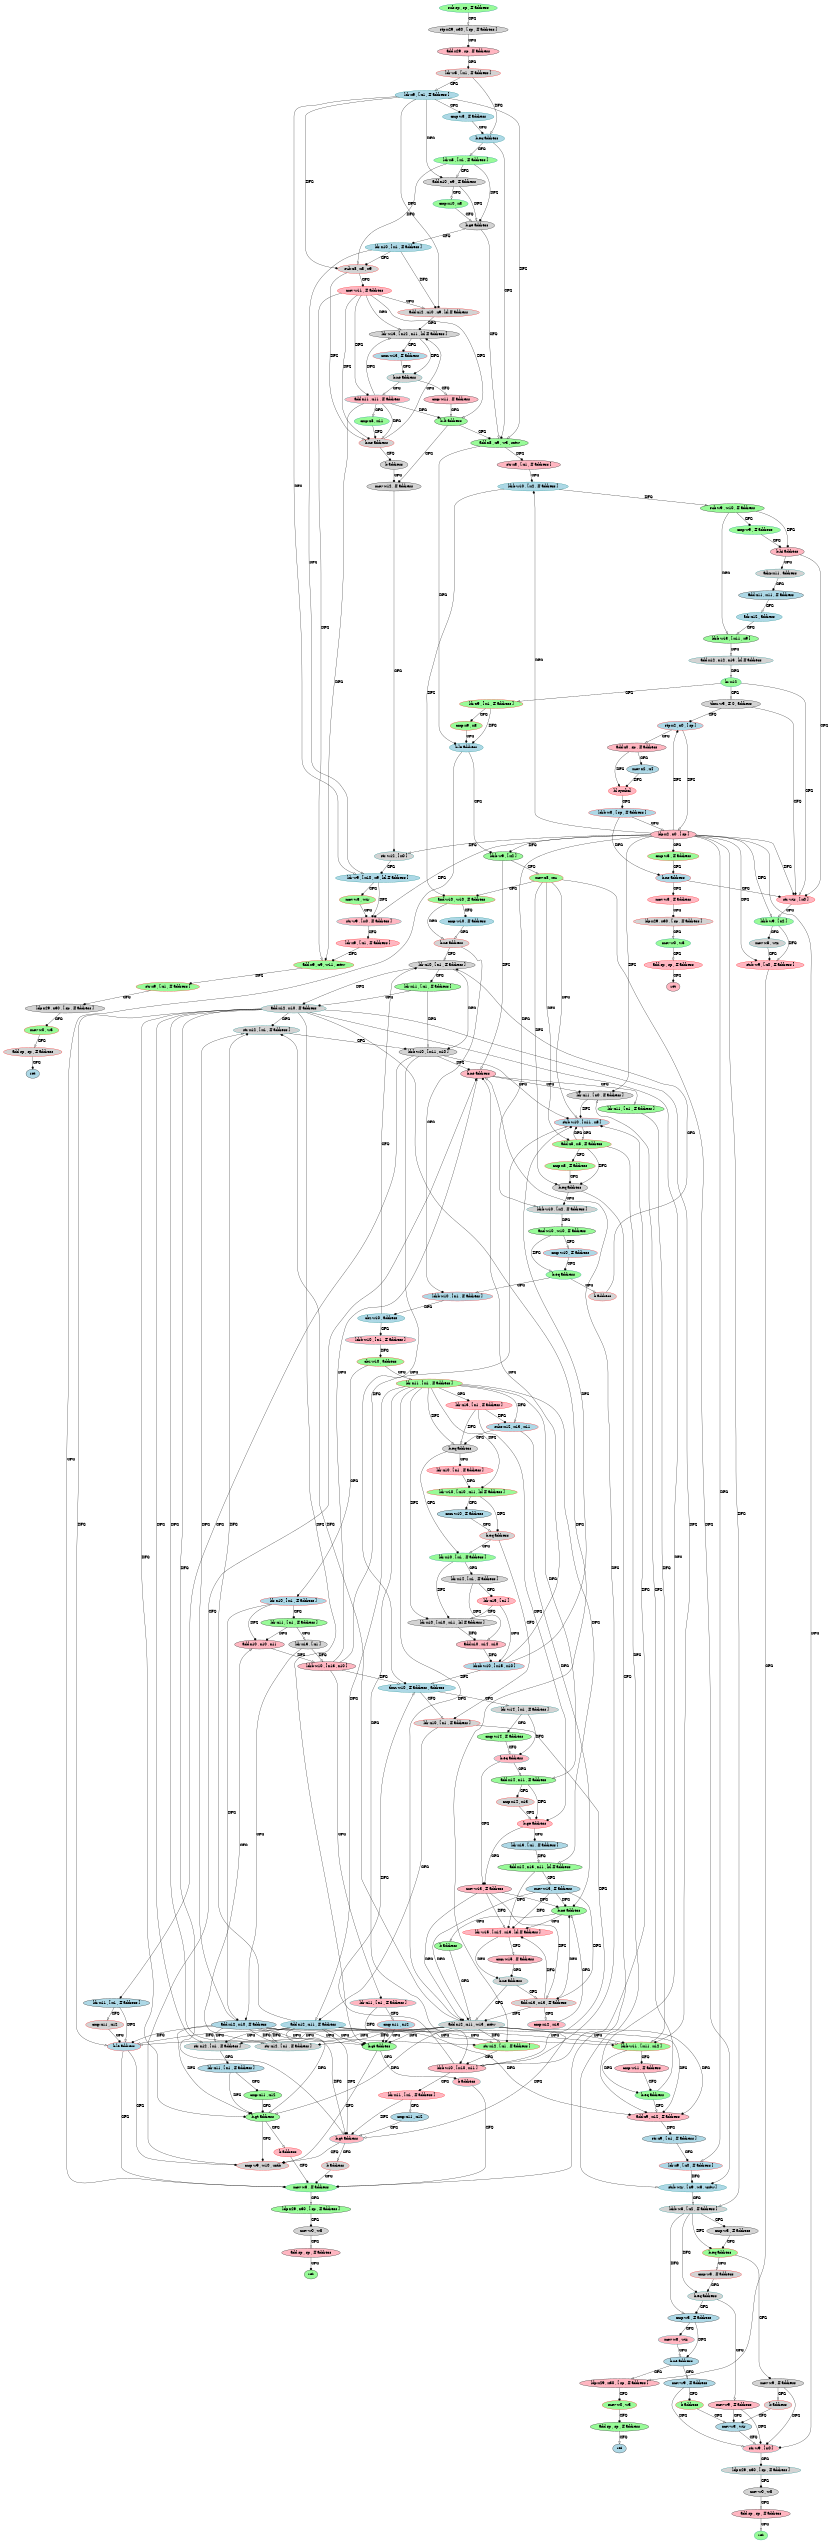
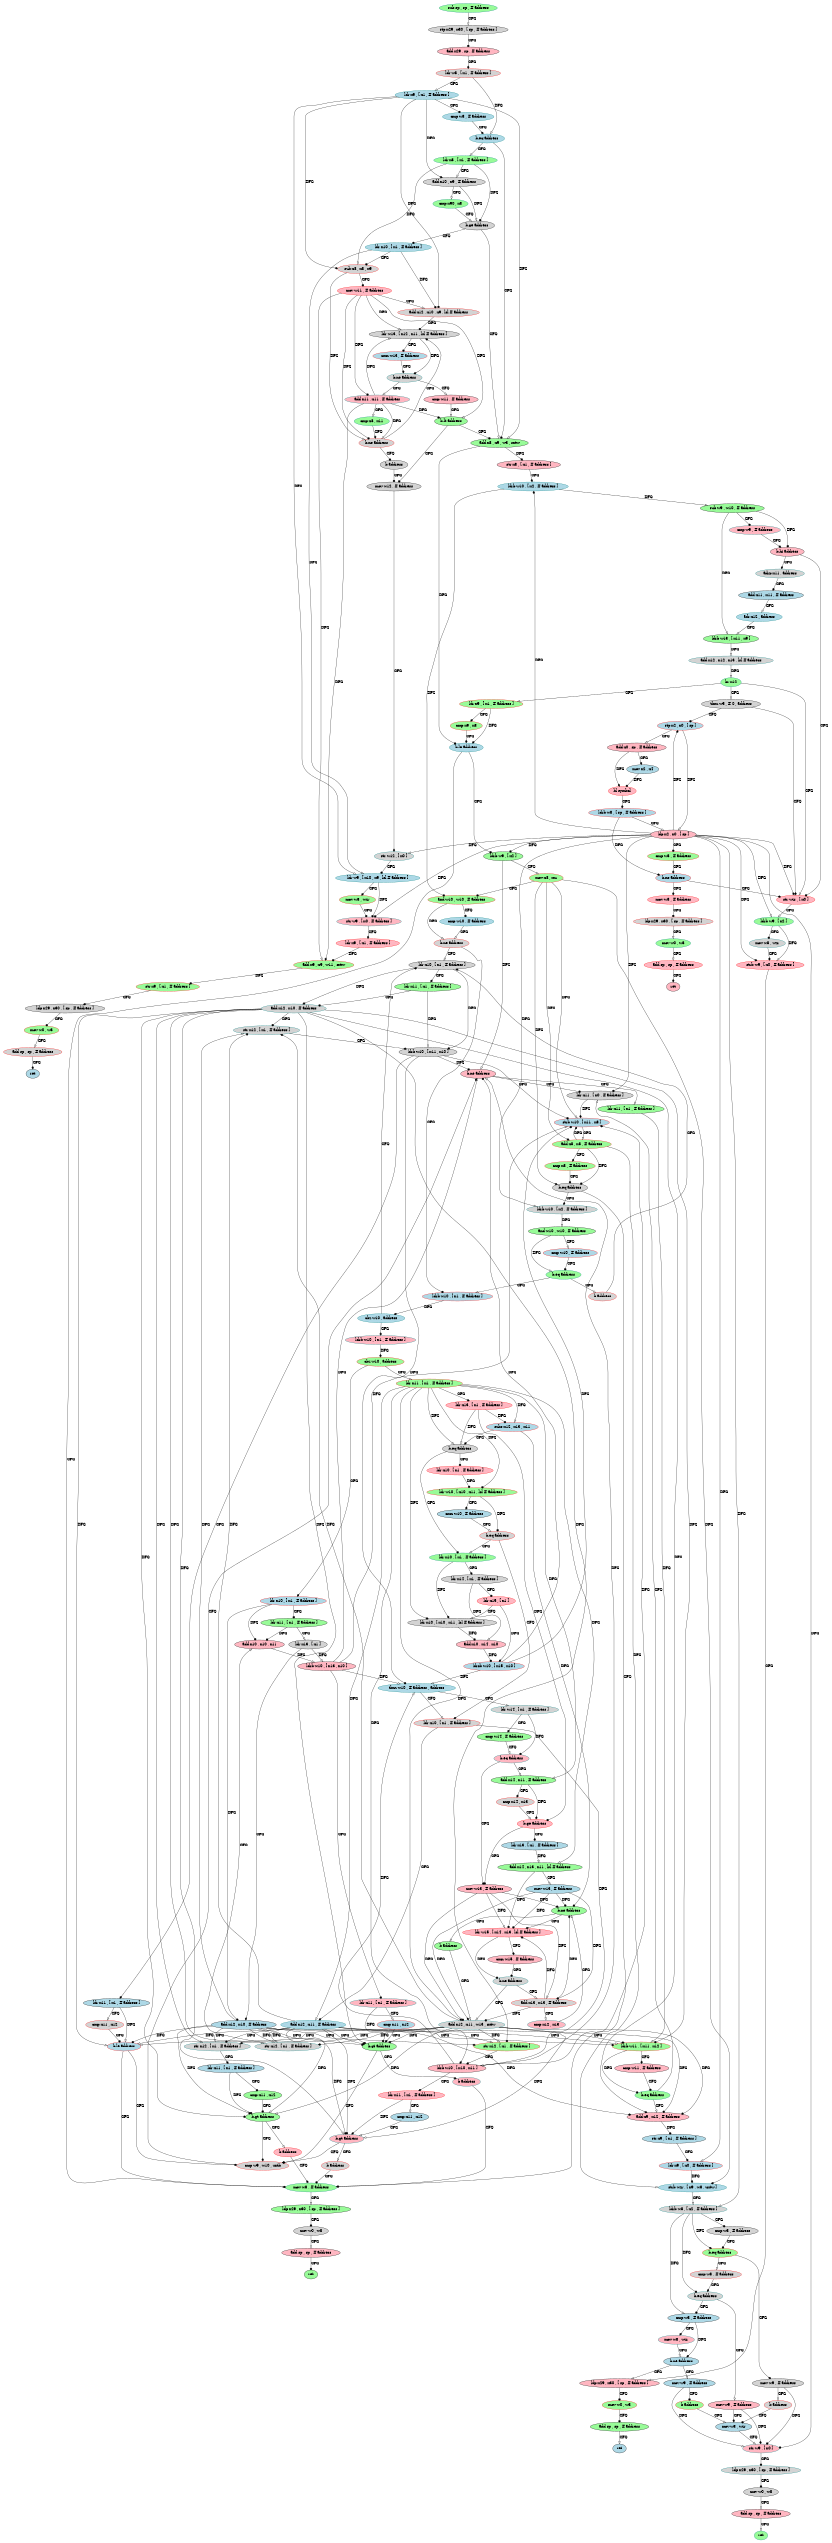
node "cmp x10 , x8": label "cmp x10 , x8" -> "cmp x90 , x8"
node "cmp w9 , # address": fillcolor palegreen -> lightpink
edge "ldr w15 , [ x14 , x13 , lsl # address ]" -> "cmn w15 , # address": arrowhead onormal -> diamond
